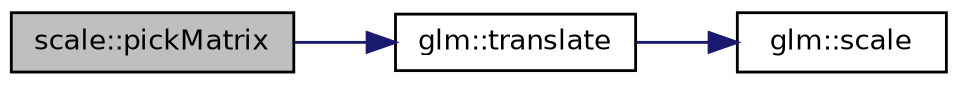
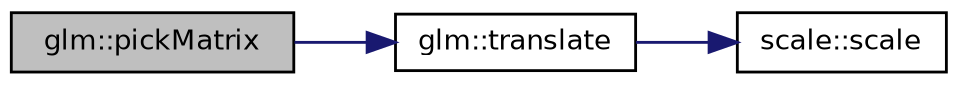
node "scale::pickMatrix": label "scale::pickMatrix" -> "glm::pickMatrix"
node "glm::scale": label "glm::scale" -> "scale::scale"
